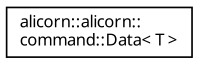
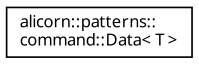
node "alicorn::alicorn:: command::Data< T >": label "alicorn::alicorn:: command::Data< T >" -> "alicorn::patterns:: command::Data< T >"
